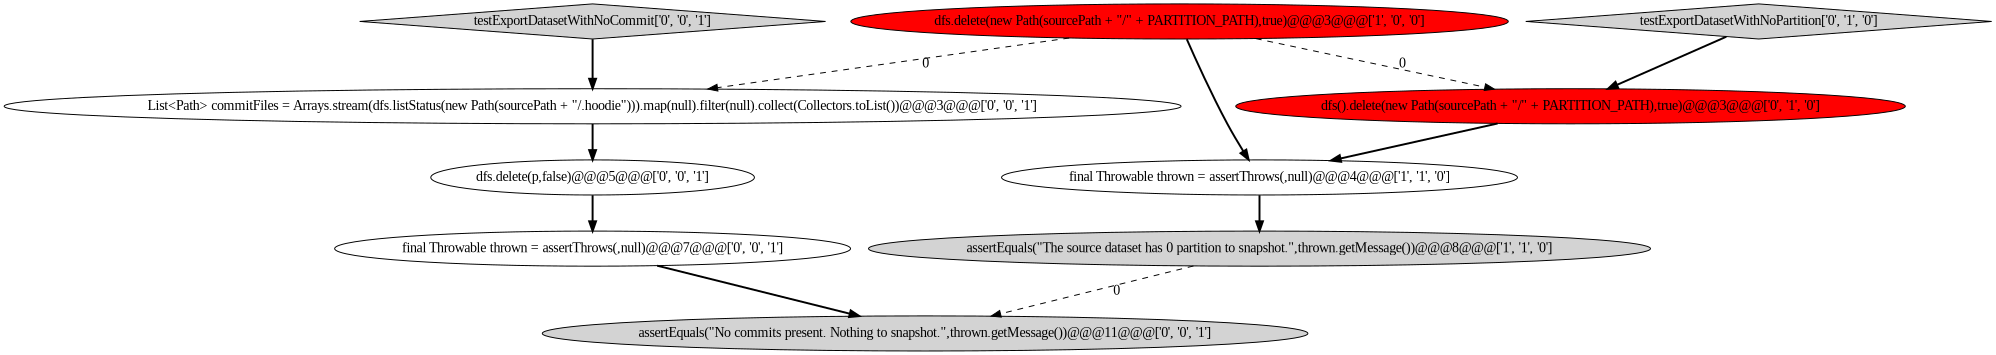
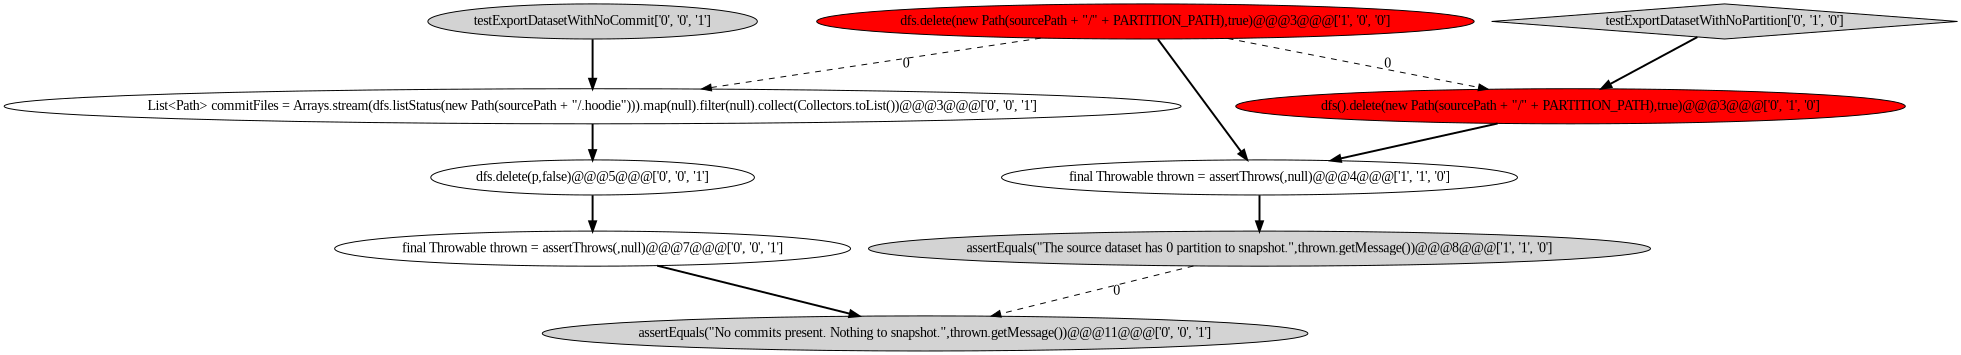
node "testExportDatasetWithNoCommit['0', '0', '1']": shape diamond -> ellipse
